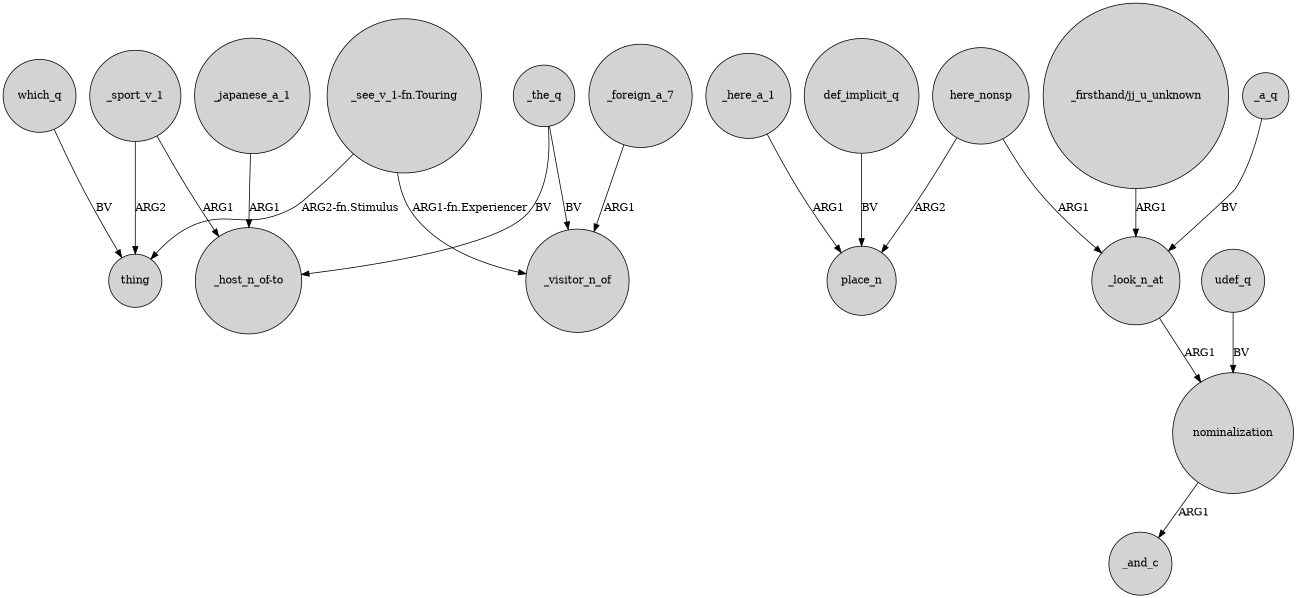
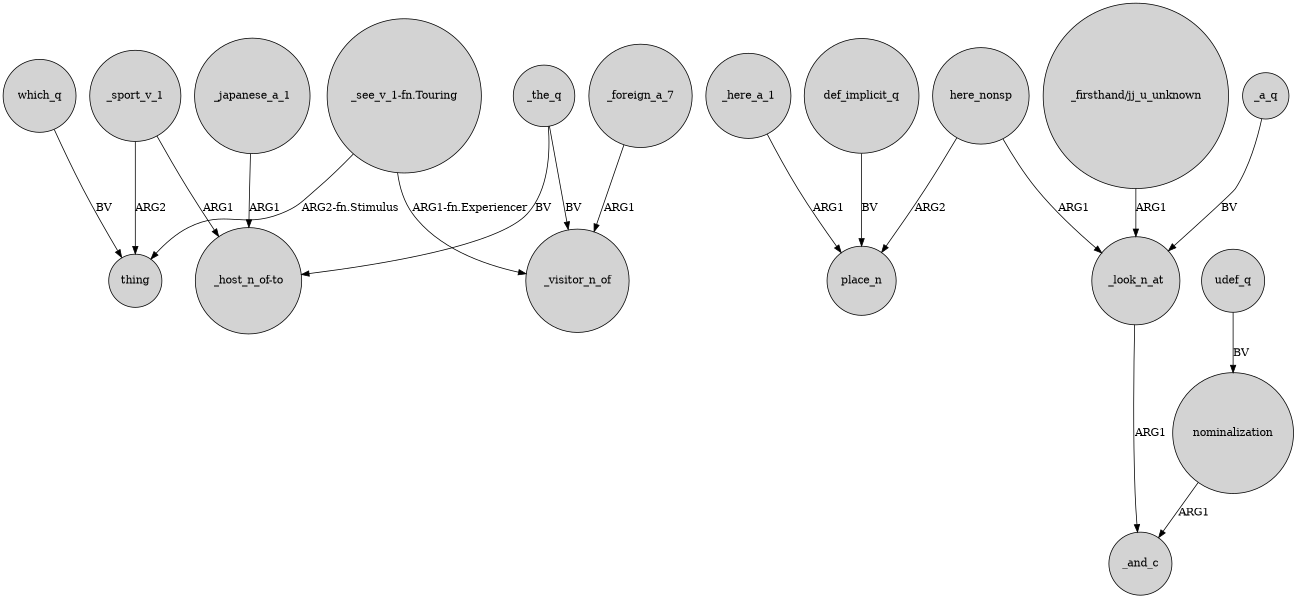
edge "_look_n_at" -> "nominalization": now "_look_n_at" -> "_and_c"
